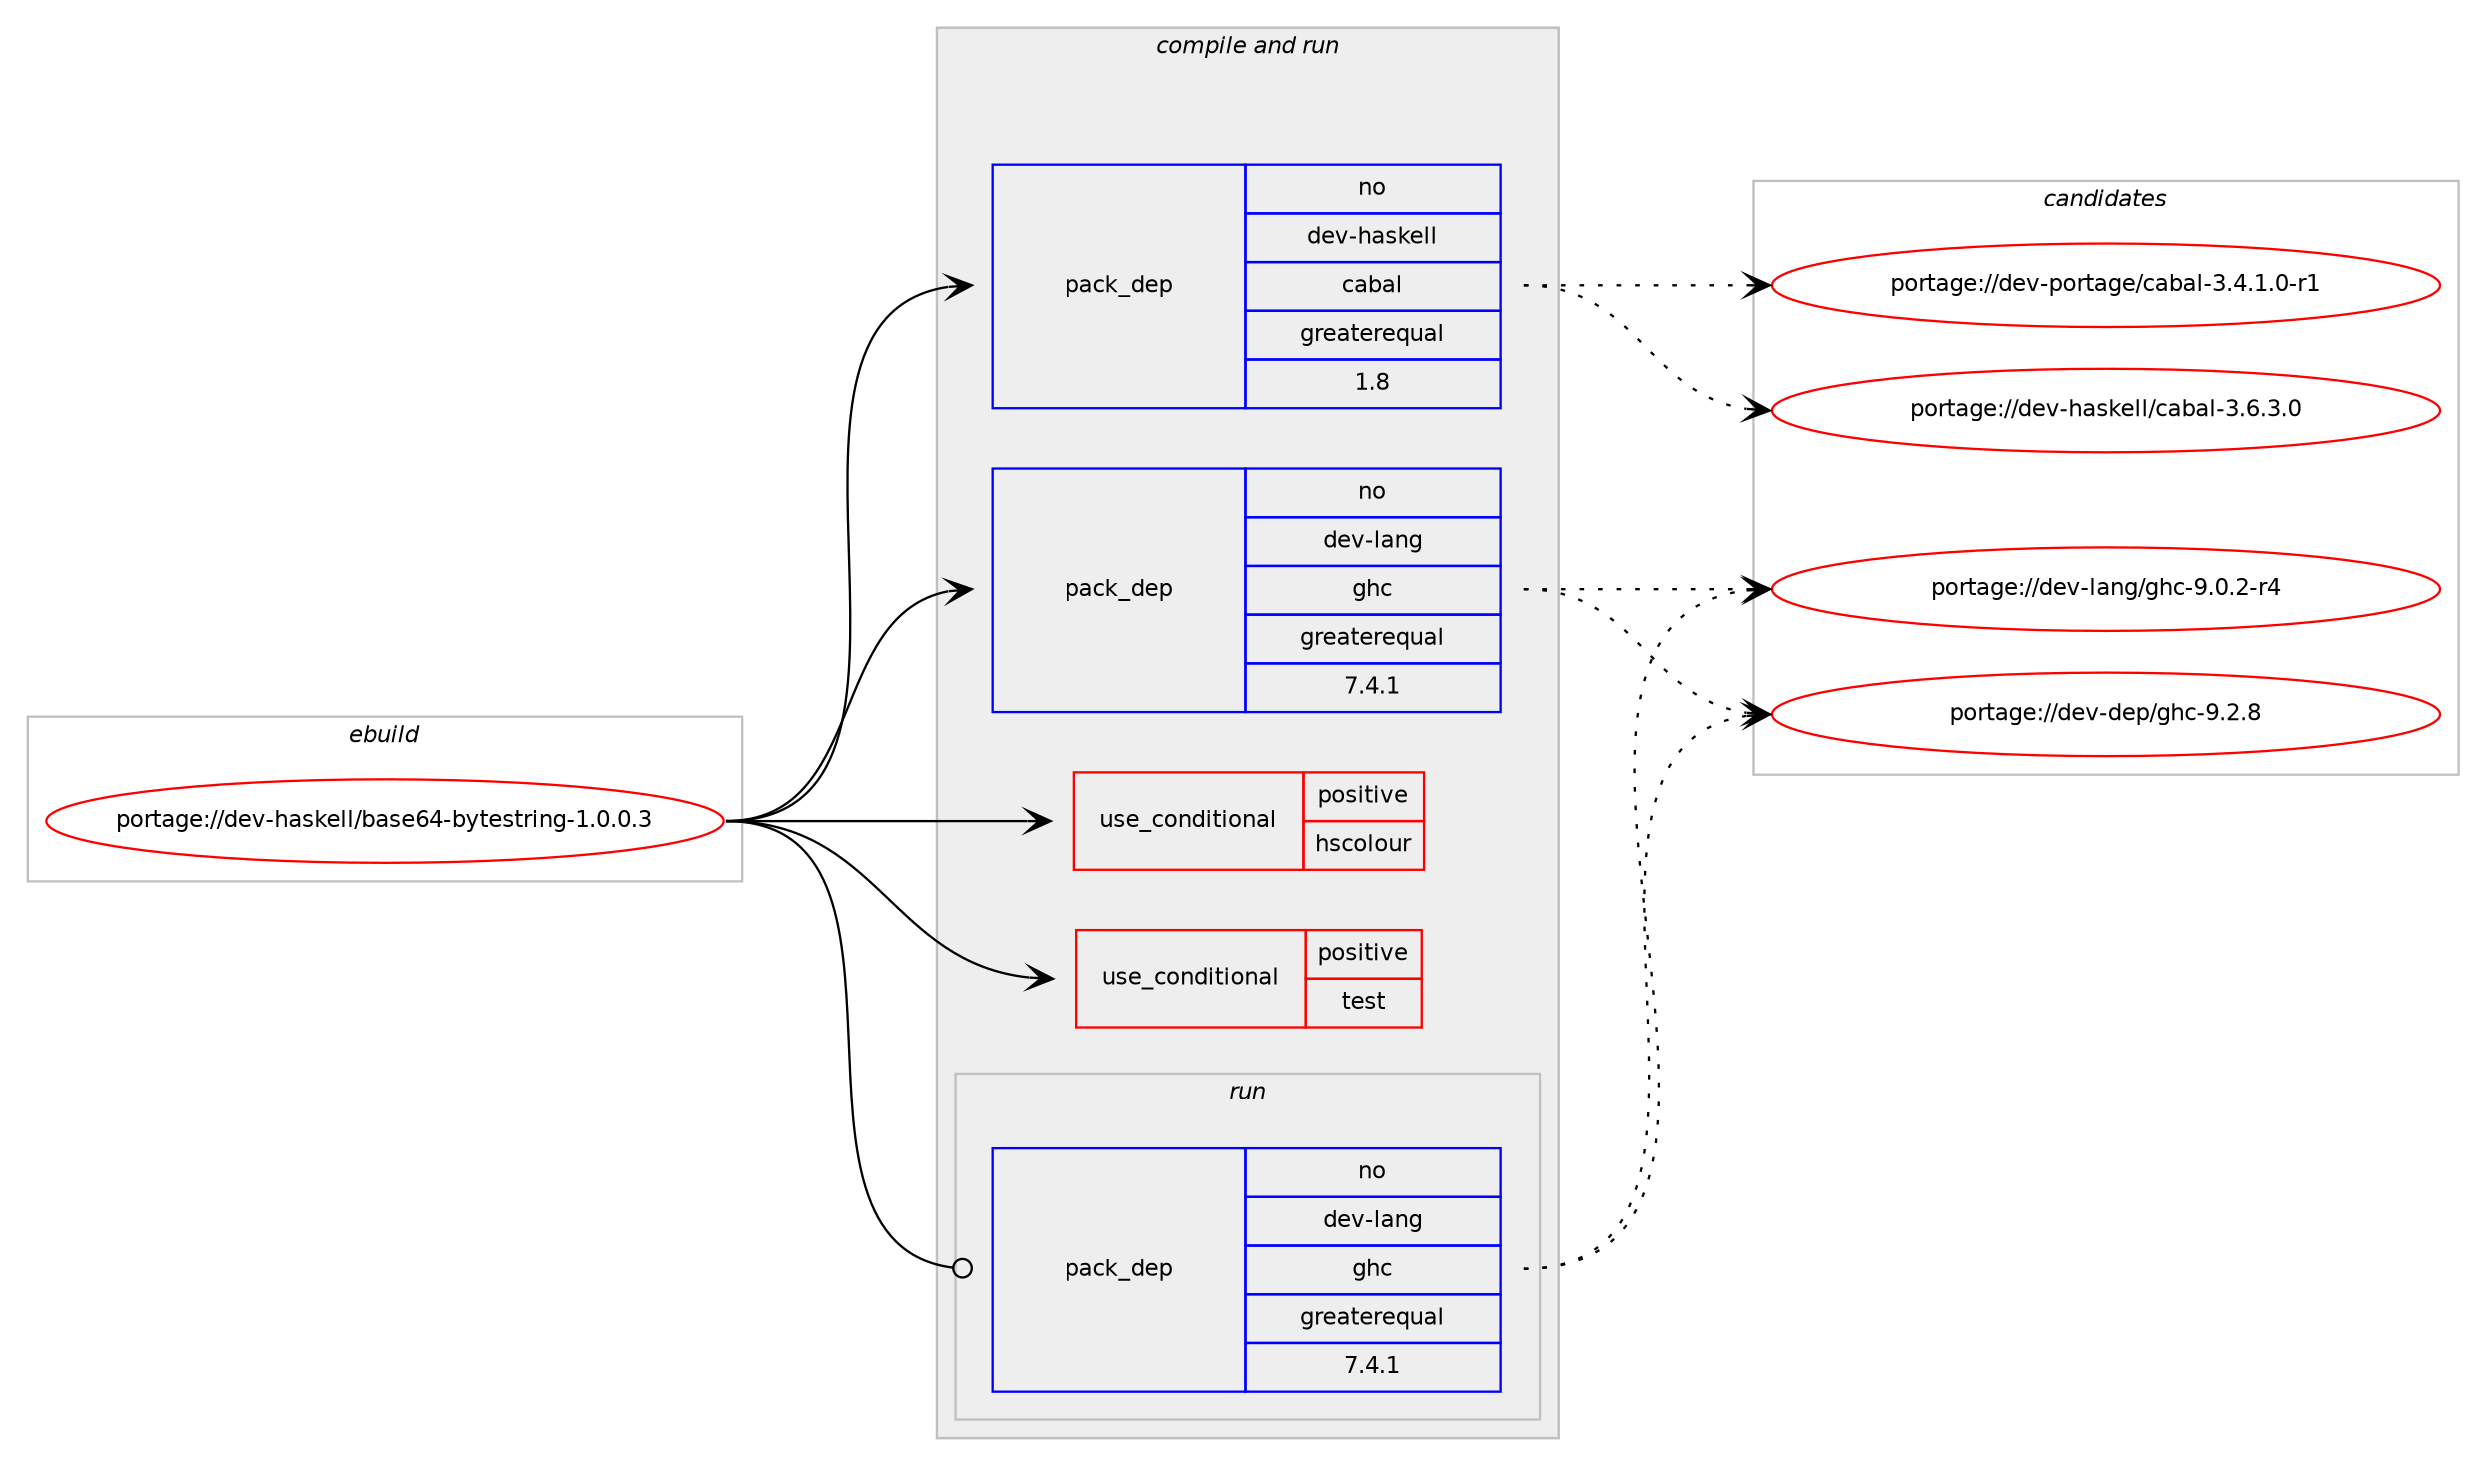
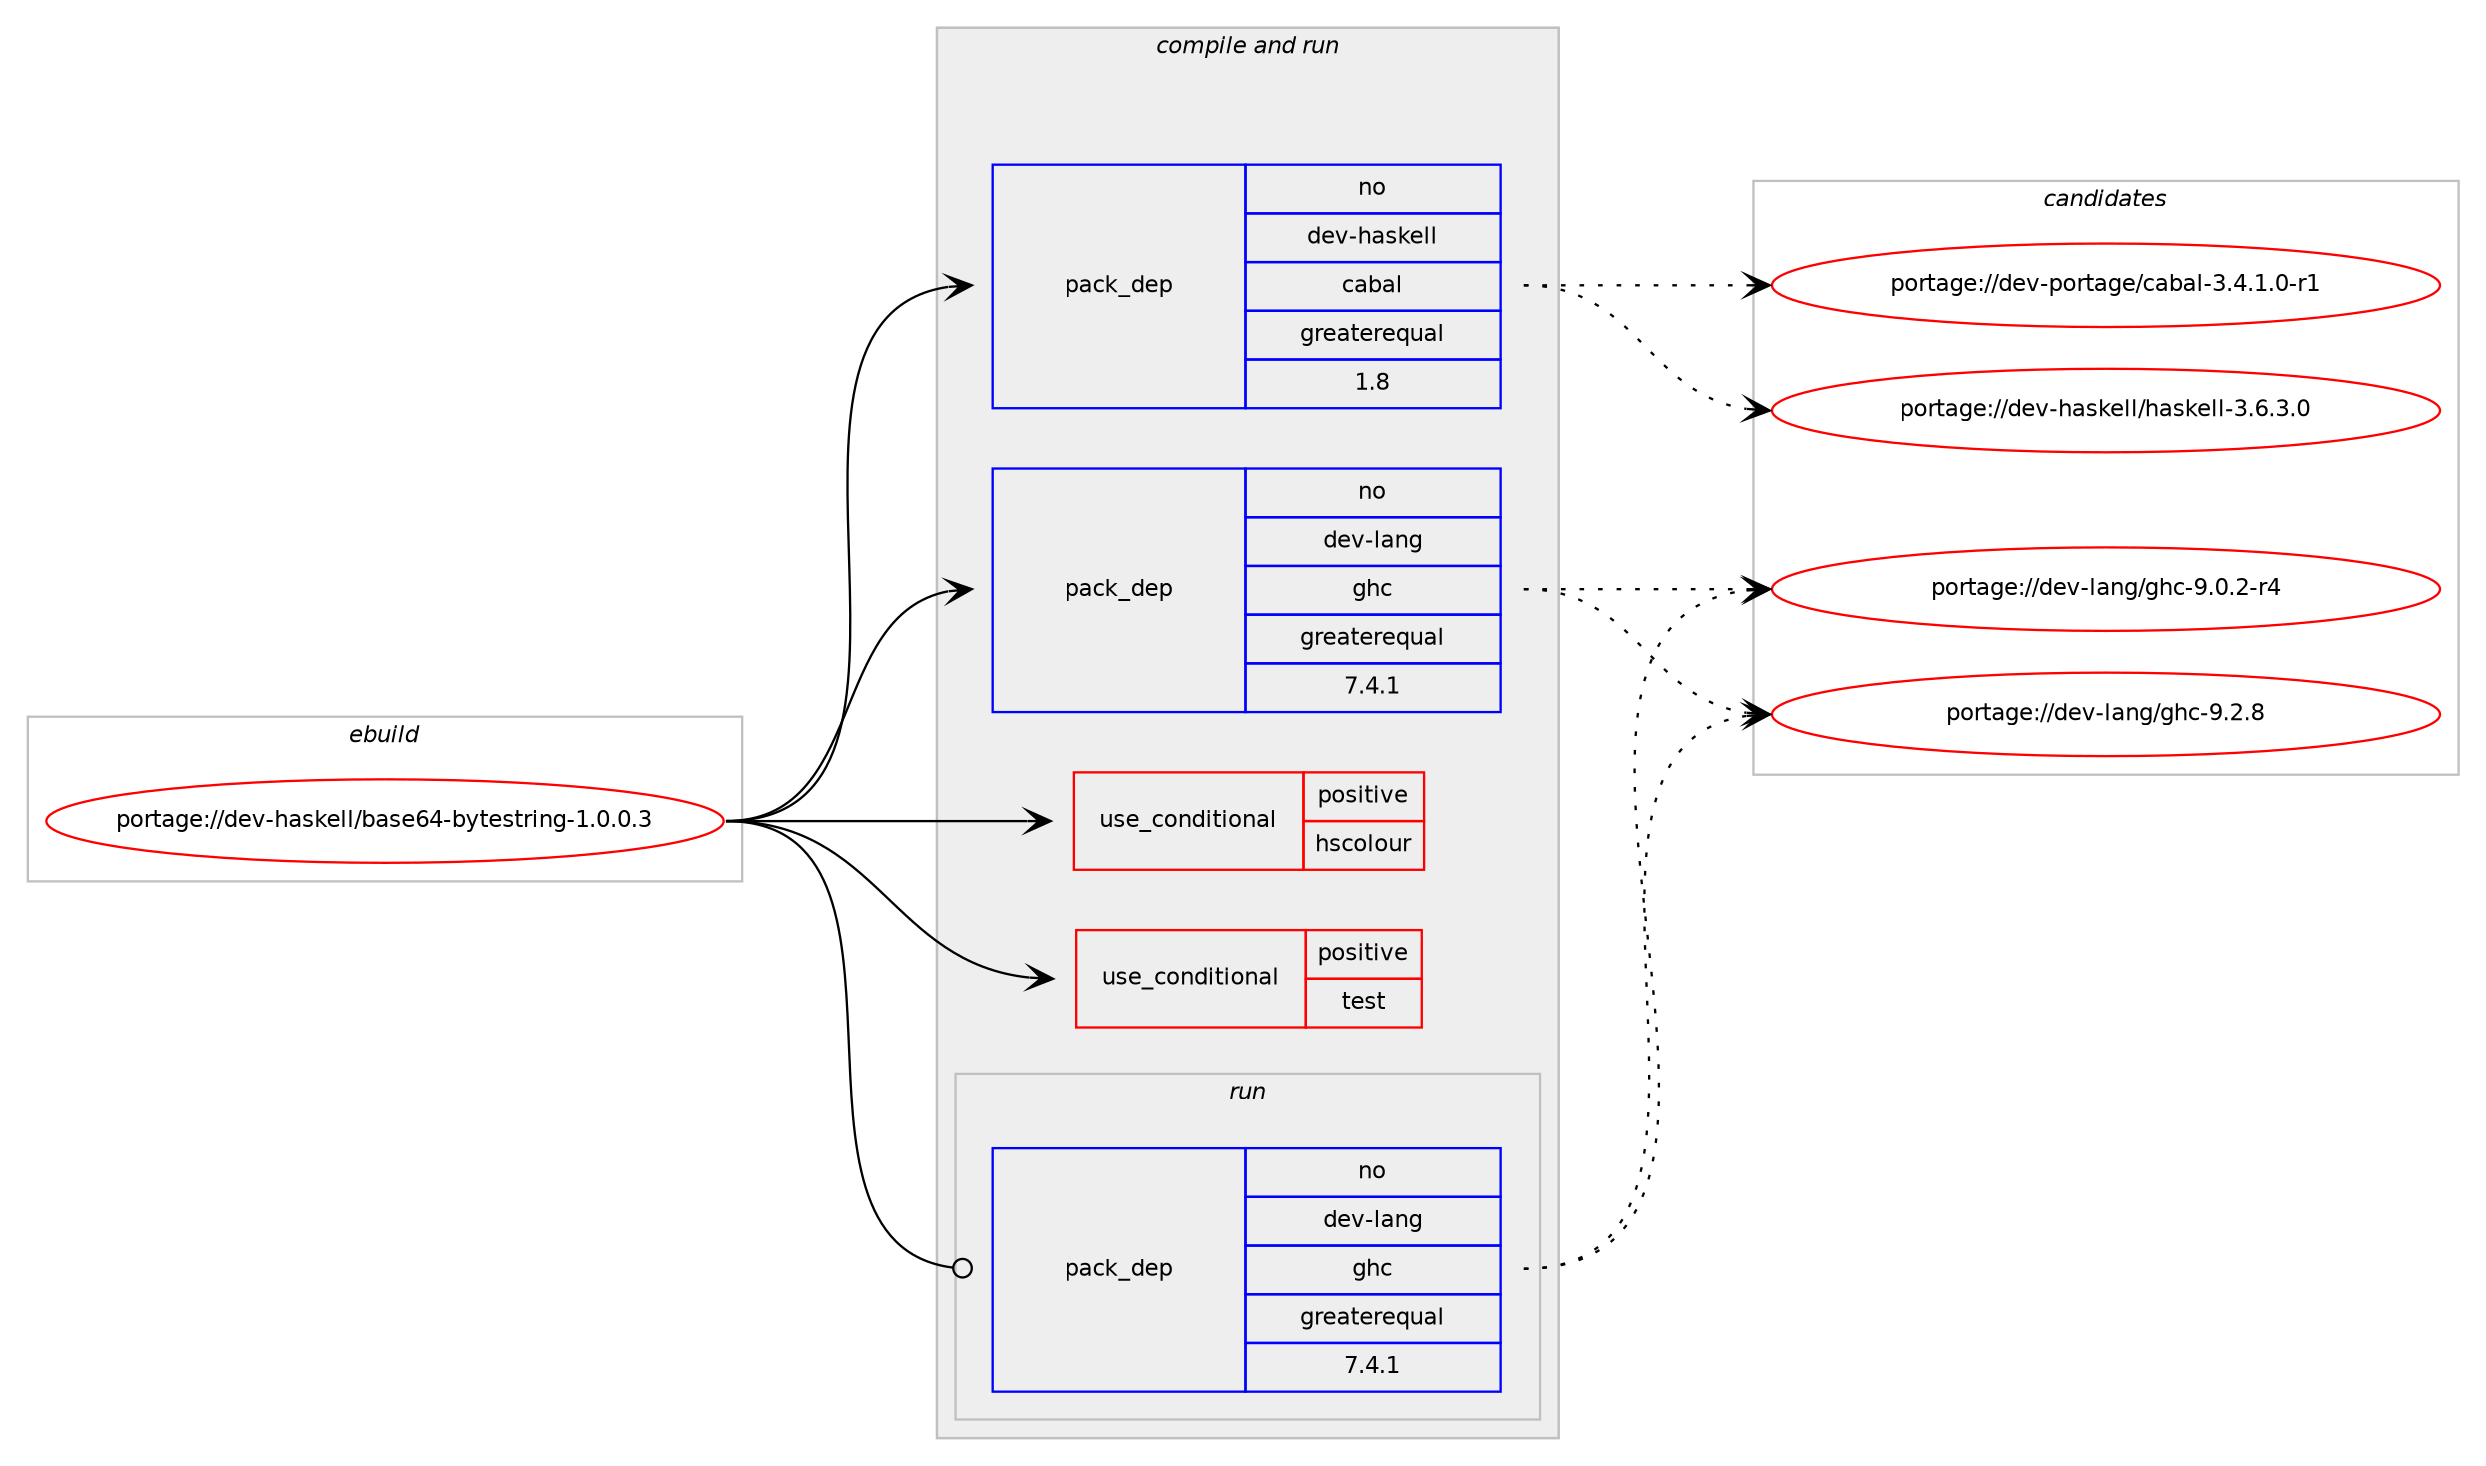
node "portage://dev-haskell/cabal-3.6.3.0": label "portage://dev-haskell/cabal-3.6.3.0" -> "portage://dev-haskell/haskell-3.6.3.0"
node "portage://dev-dep/ghc-9.2.8": label "portage://dev-dep/ghc-9.2.8" -> "portage://dev-lang/ghc-9.2.8"
